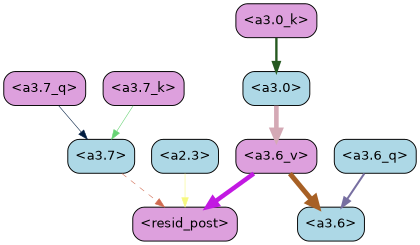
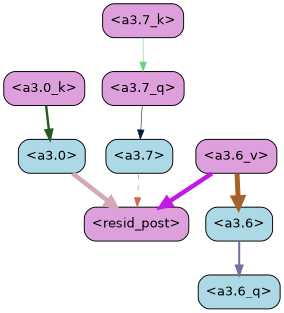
edge "<a3.7_k>" -> "<a3.7>": now "<a3.7_k>" -> "<a3.7_q>"
edge "<a3.0>" -> "<a3.6_v>": now "<a3.0>" -> "<resid_post>"
node "<a2.3>": removed
edge "<a3.6_q>" -> "<a3.6>": reversed
